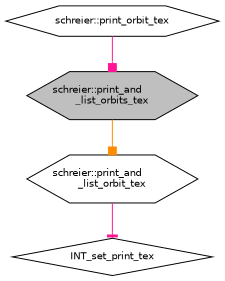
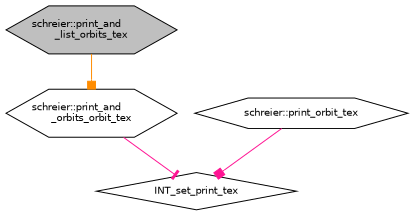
edge "schreier::print_orbit_tex" -> "schreier::print_and _list_orbits_tex": now "schreier::print_orbit_tex" -> "INT_set_print_tex"
node "schreier::print_and _list_orbit_tex": label "schreier::print_and _list_orbit_tex" -> "schreier::print_and _orbits_orbit_tex"
